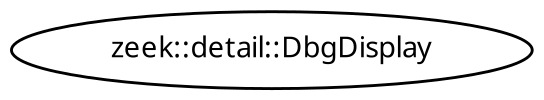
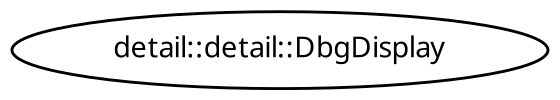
node "zeek::detail::DbgDisplay": label "zeek::detail::DbgDisplay" -> "detail::detail::DbgDisplay"
